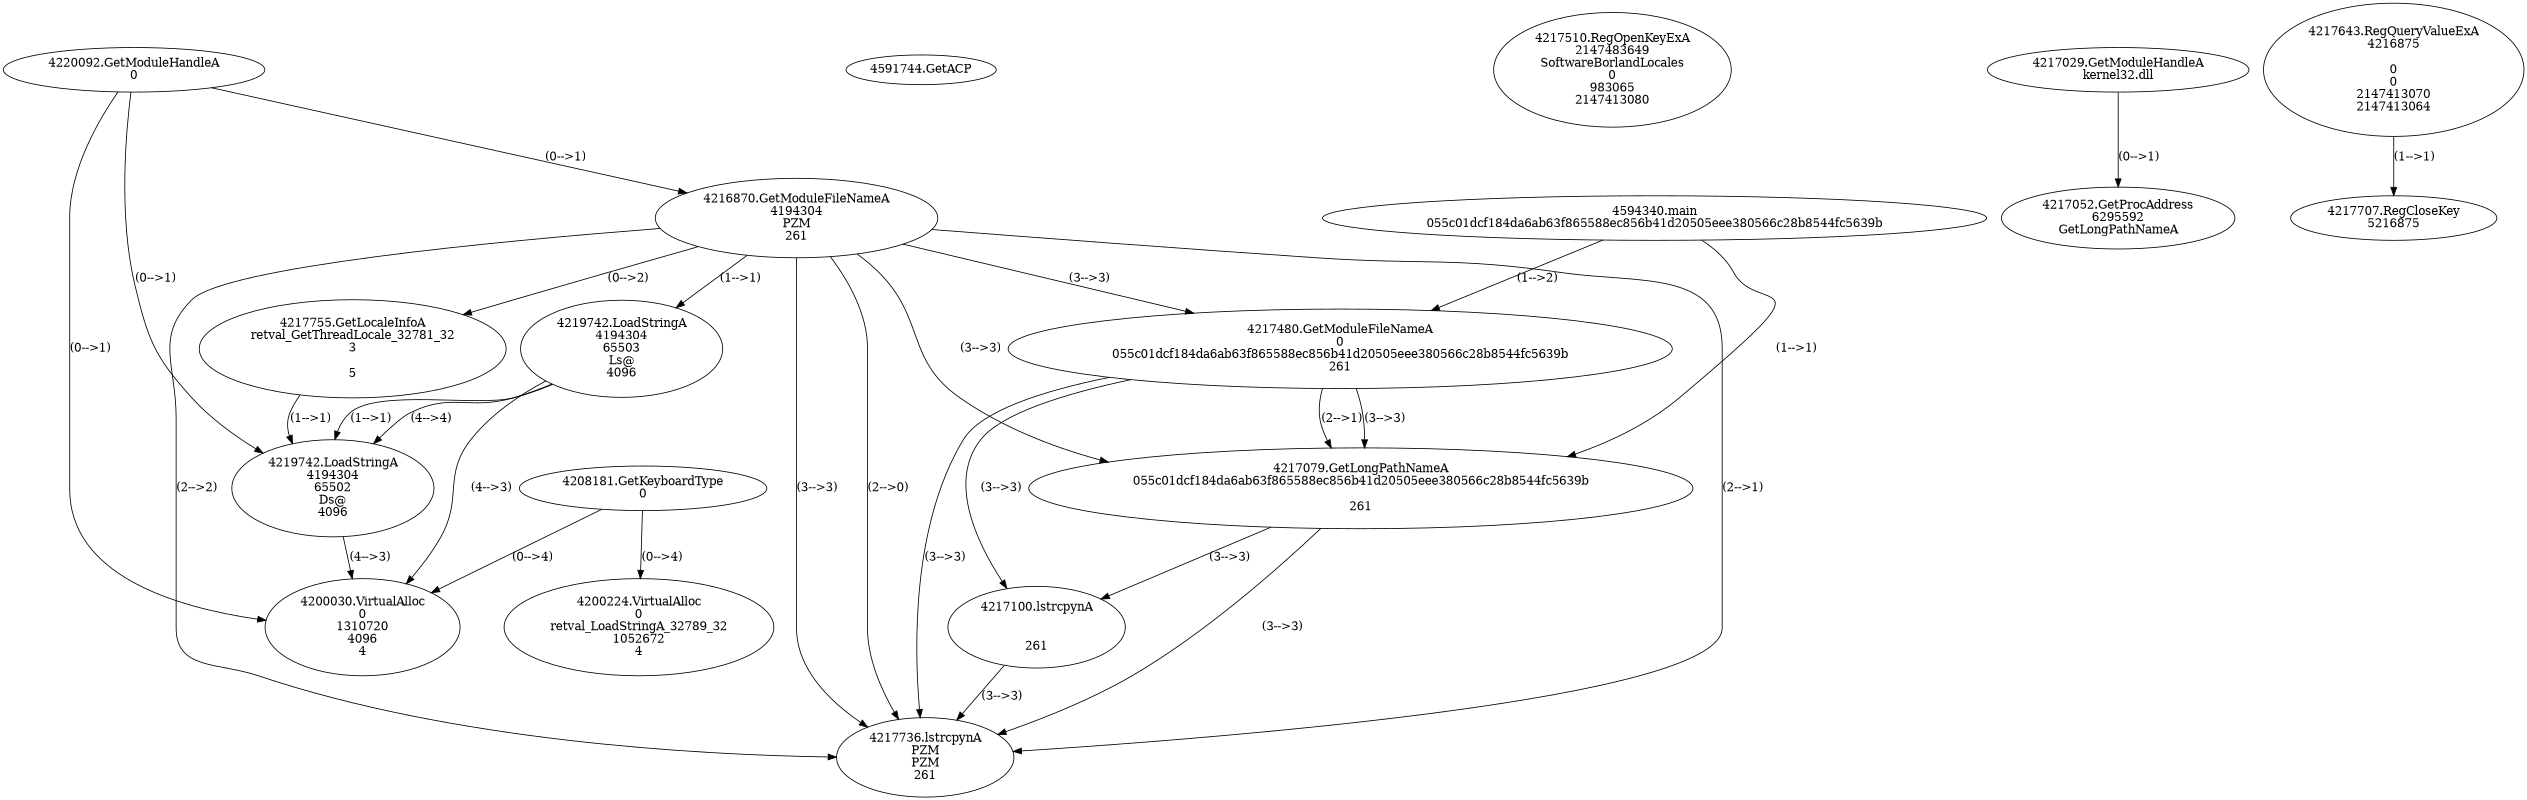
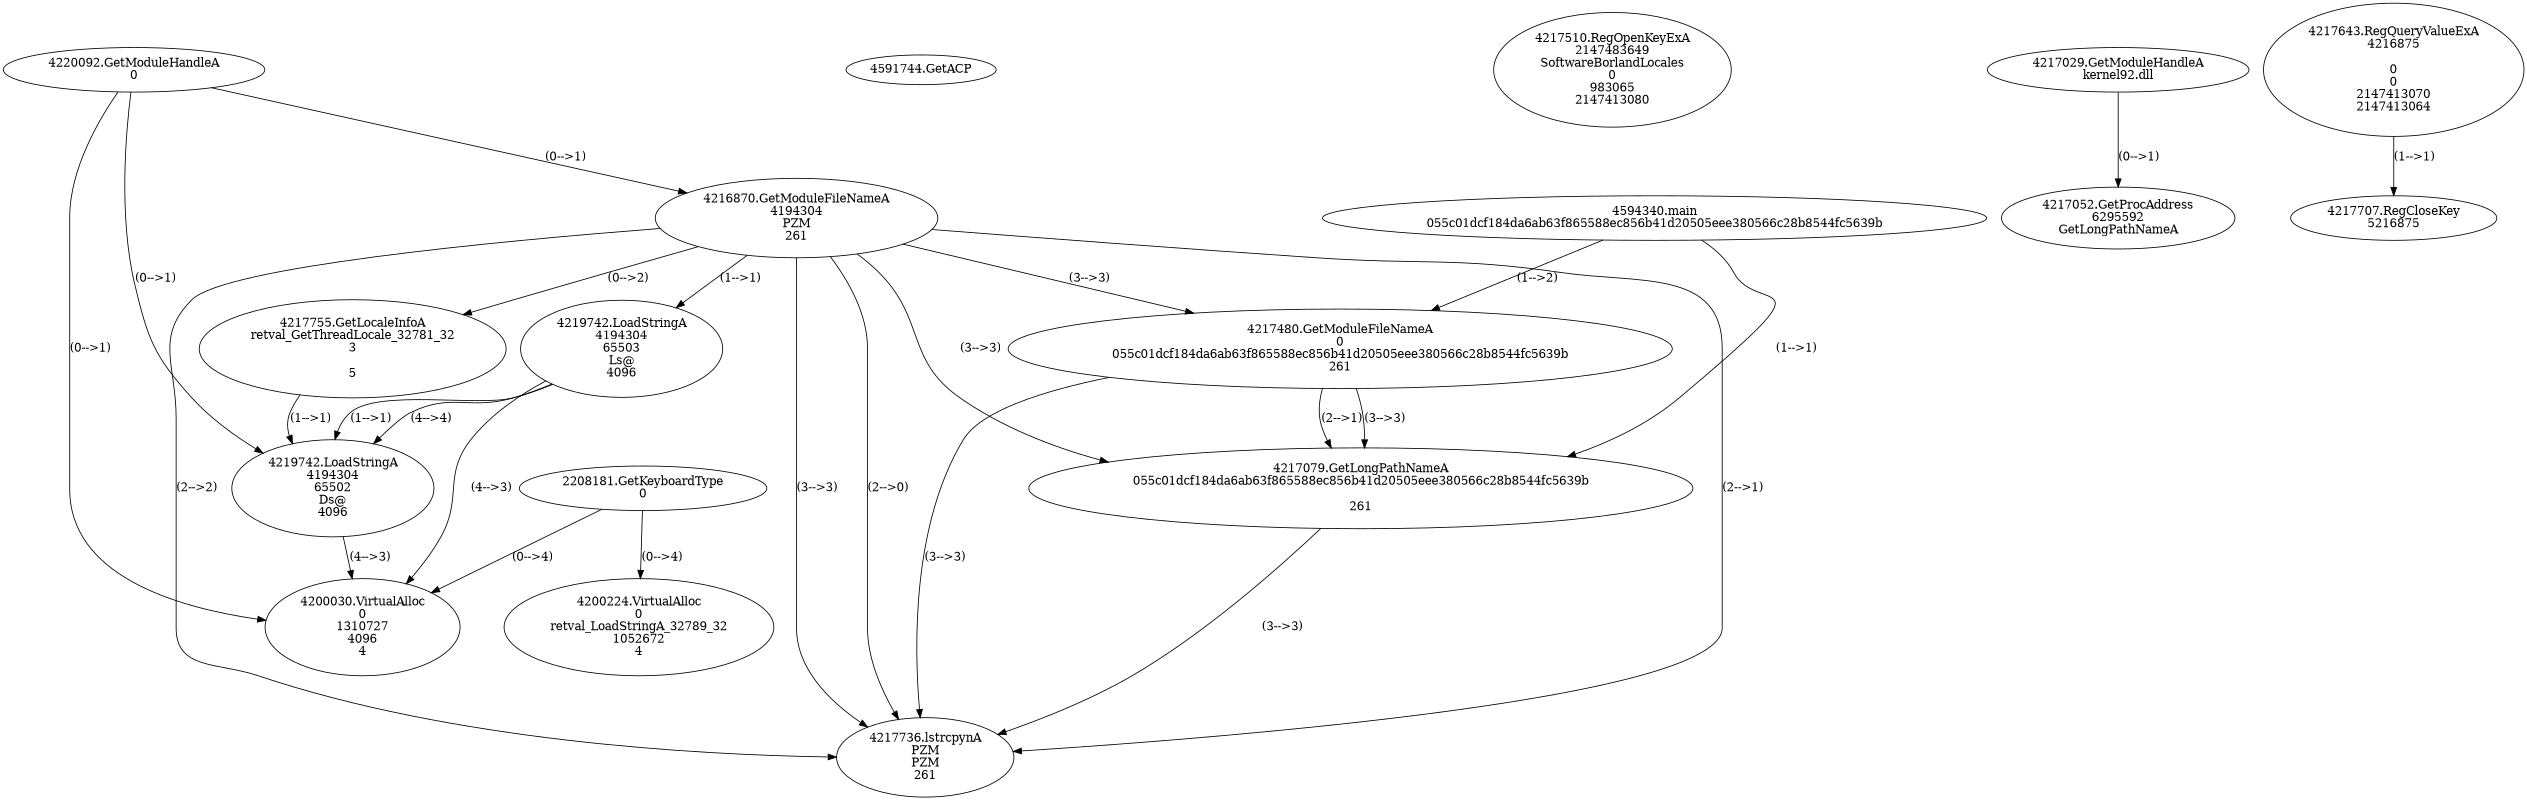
node "4217029.GetModuleHandleA kernel32.dll": label "4217029.GetModuleHandleA kernel32.dll" -> "4217029.GetModuleHandleA kernel92.dll"
node "4208181.GetKeyboardType 0": label "4208181.GetKeyboardType 0" -> "2208181.GetKeyboardType 0"
node "4200030.VirtualAlloc 0 1310720 4096 4": label "4200030.VirtualAlloc 0 1310720 4096 4" -> "4200030.VirtualAlloc 0 1310727 4096 4"
node "4217100.lstrcpynA 261": removed
